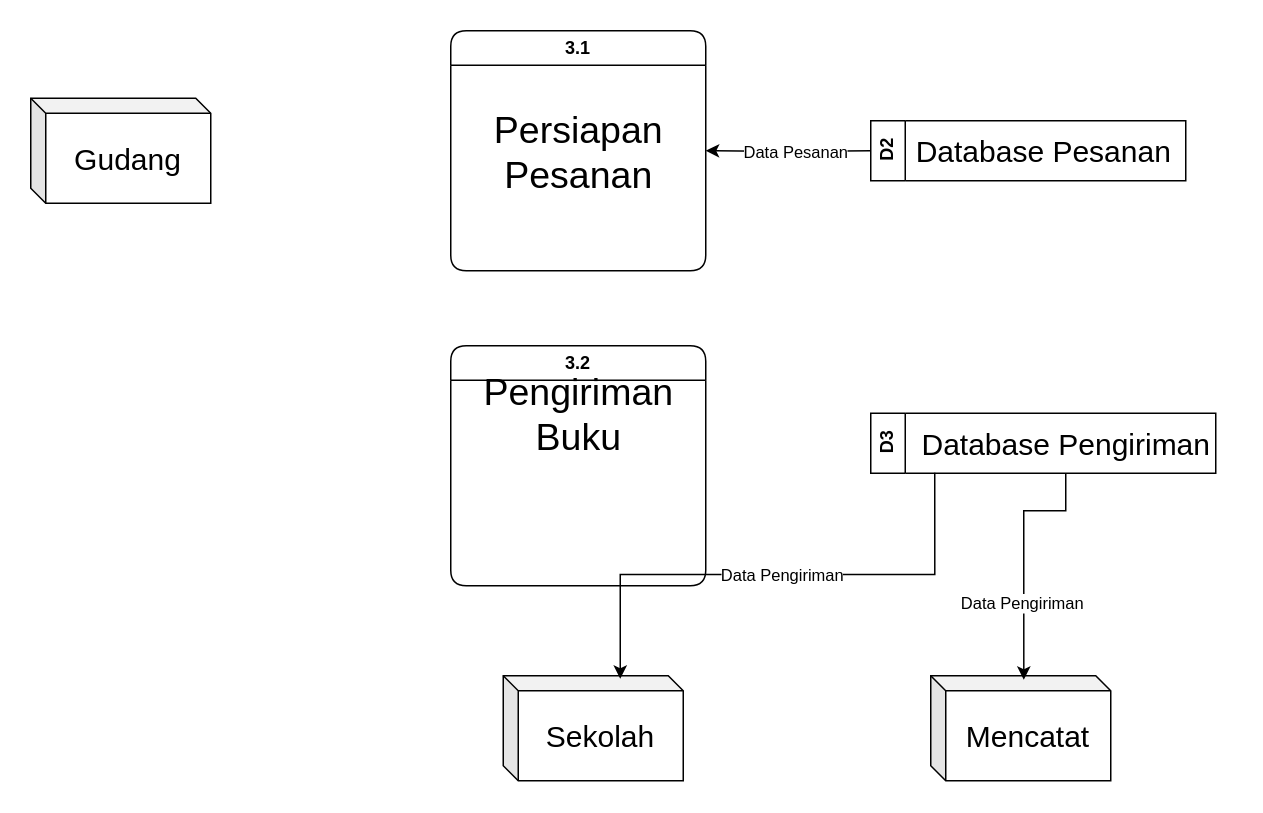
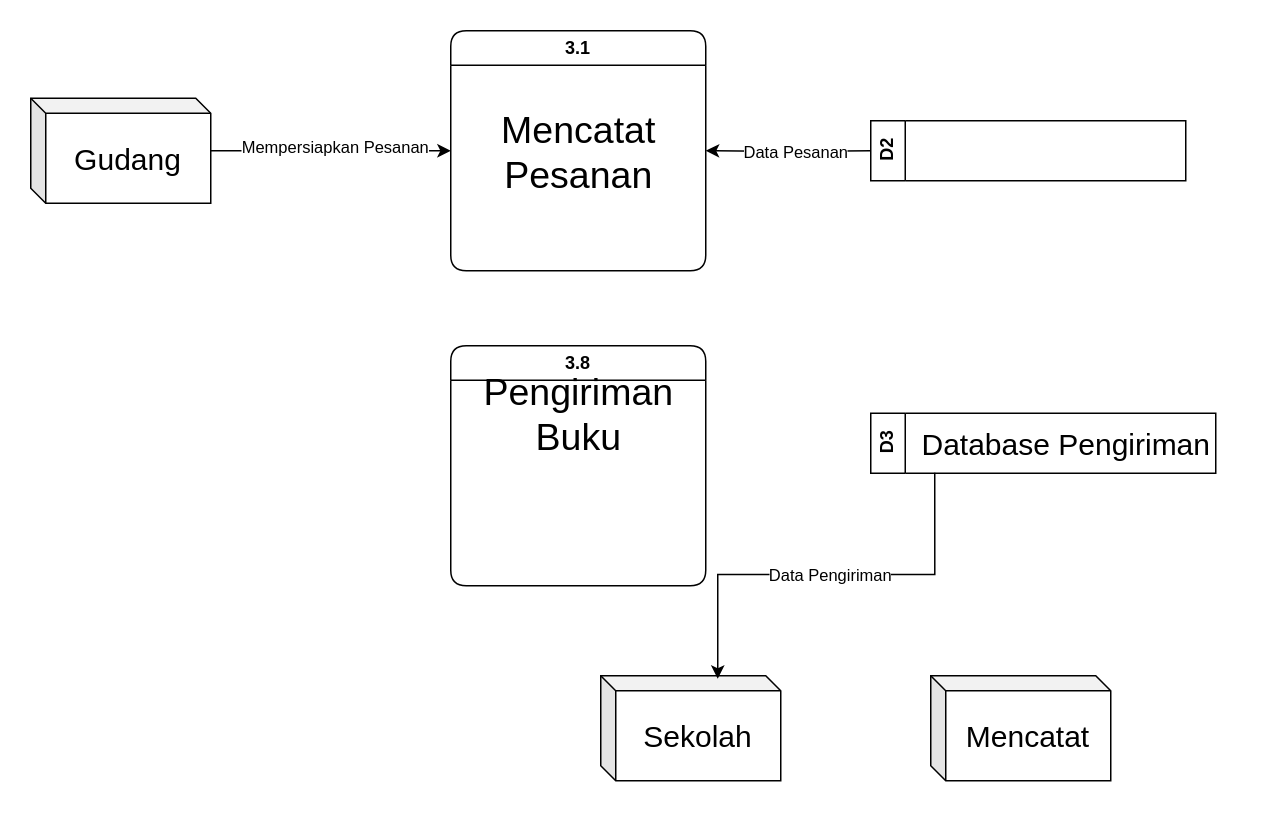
edge "Gudang" -> "3.1": added, label "Mempersiapkan Pesanan"
node "Persiapan Pesanan": label "Persiapan Pesanan" -> "Mencatat Pesanan"
node "Database Pesanan": removed
node "3.2": label "3.2" -> "3.8"
edge "Database Pengiriman" -> "Mencatat": removed, label "Data Pengiriman"
node "Sekolah": moved (593, 728) -> (691, 728)
